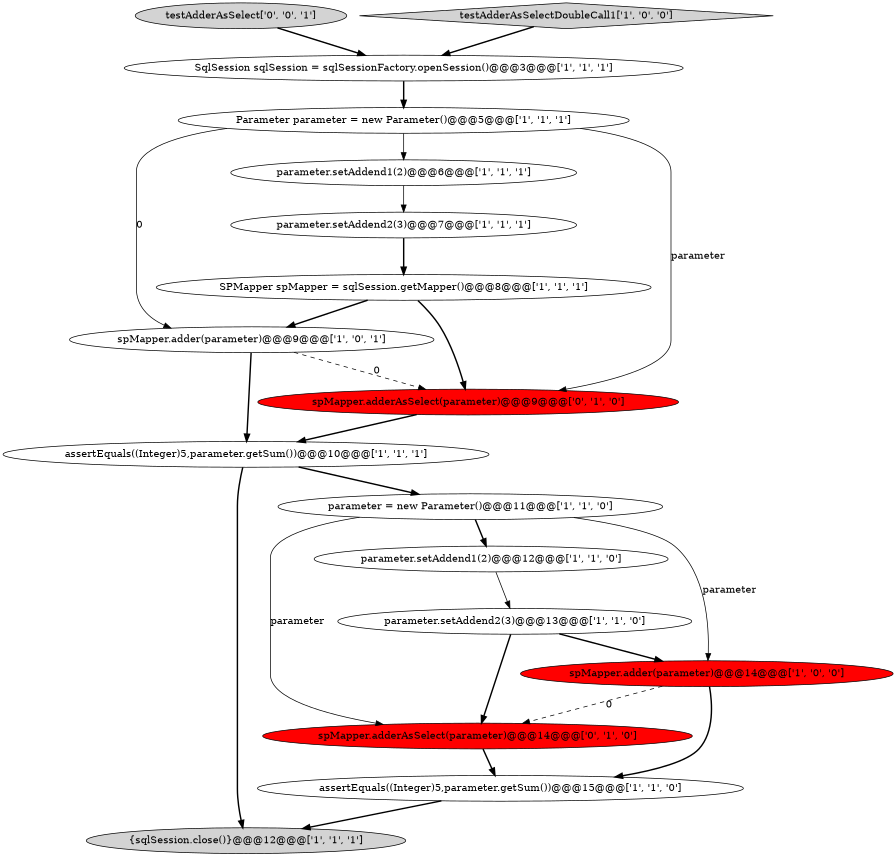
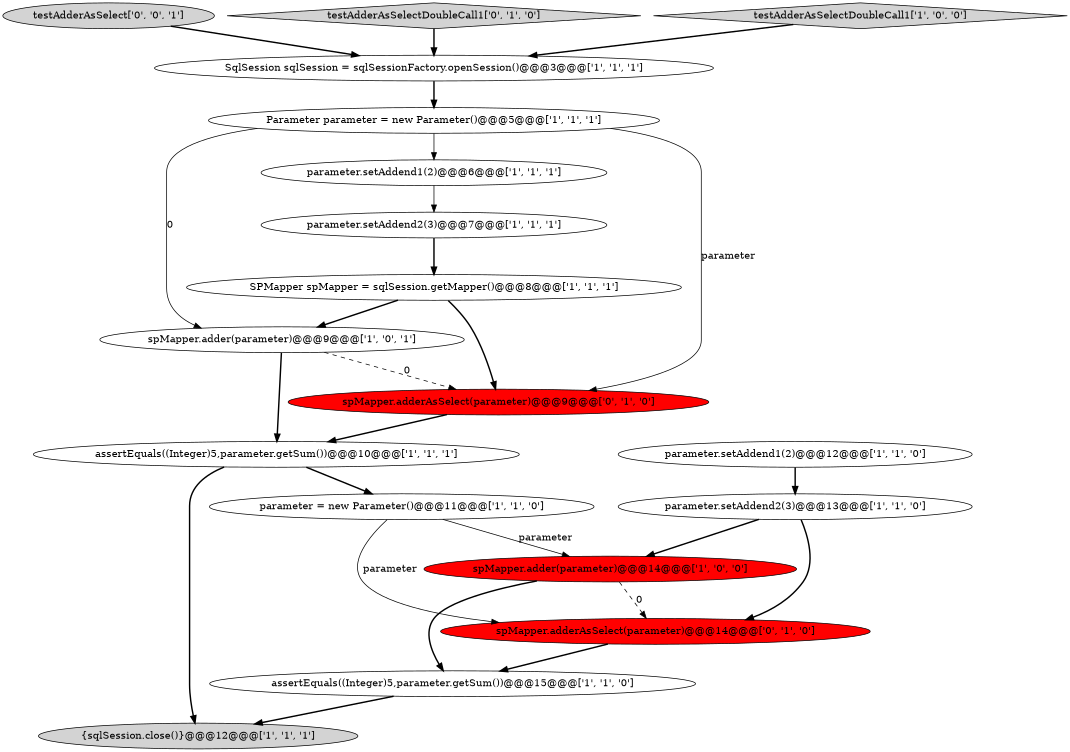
node "testAdderAsSelectDoubleCall1['0', '1', '0']": added
edge "parameter = new Parameter()@@@11@@@['1', '1', '0']" -> "parameter.setAddend1(2)@@@12@@@['1', '1', '0']": removed
edge "parameter.setAddend1(2)@@@12@@@['1', '1', '0']" -> "parameter.setAddend2(3)@@@13@@@['1', '1', '0']": style solid -> bold
